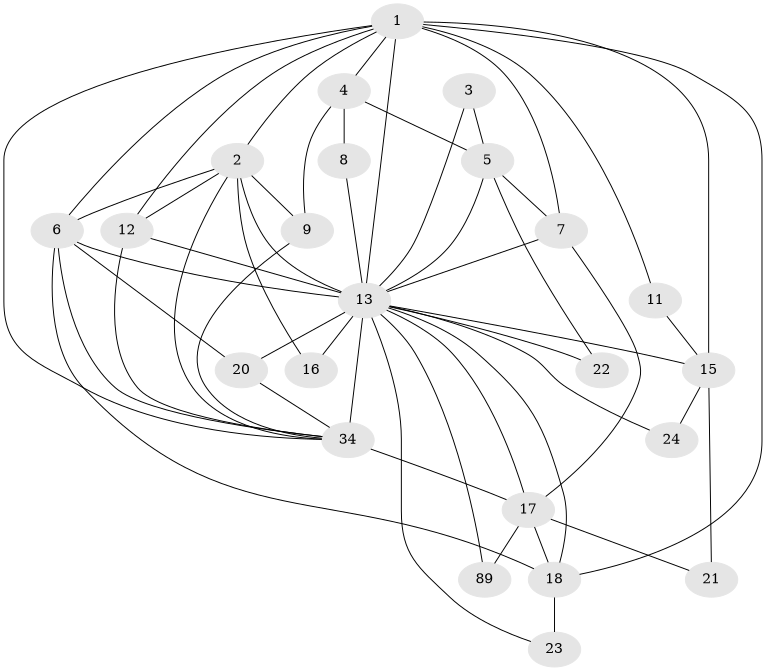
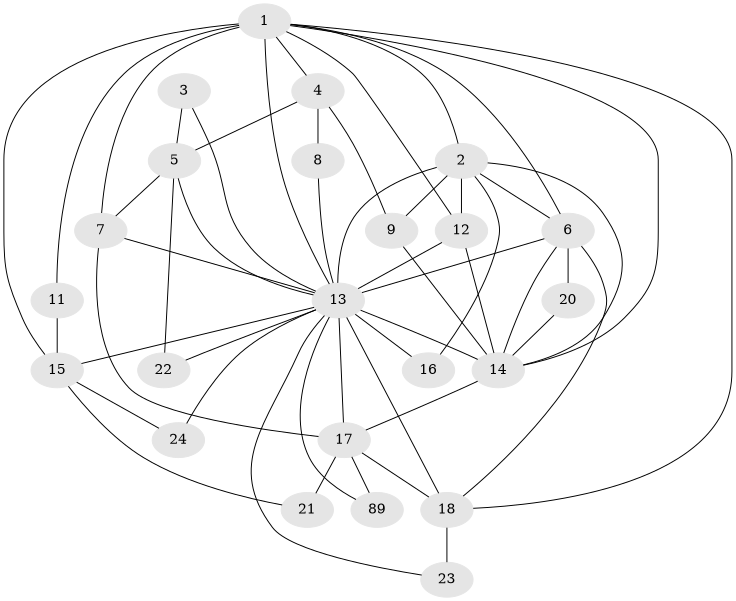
edge "13" -- "20": removed
node "34": label "34" -> "14"
